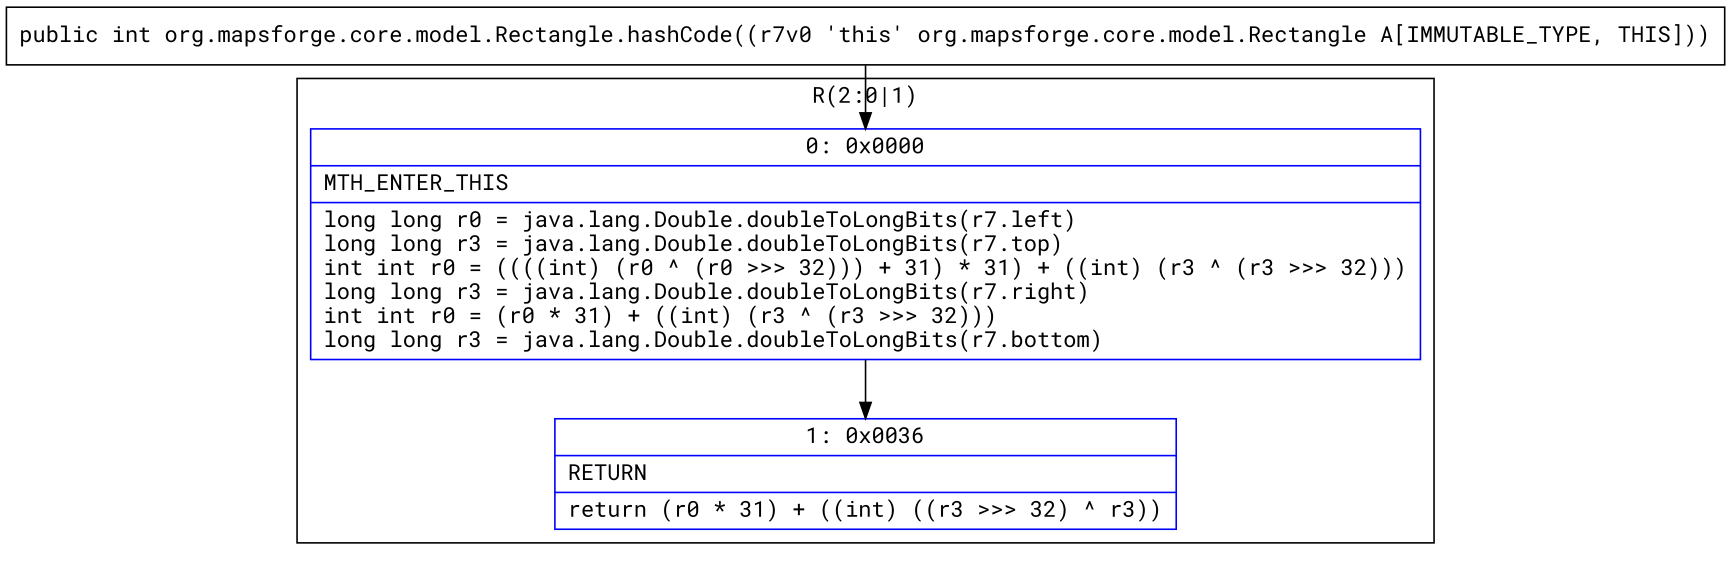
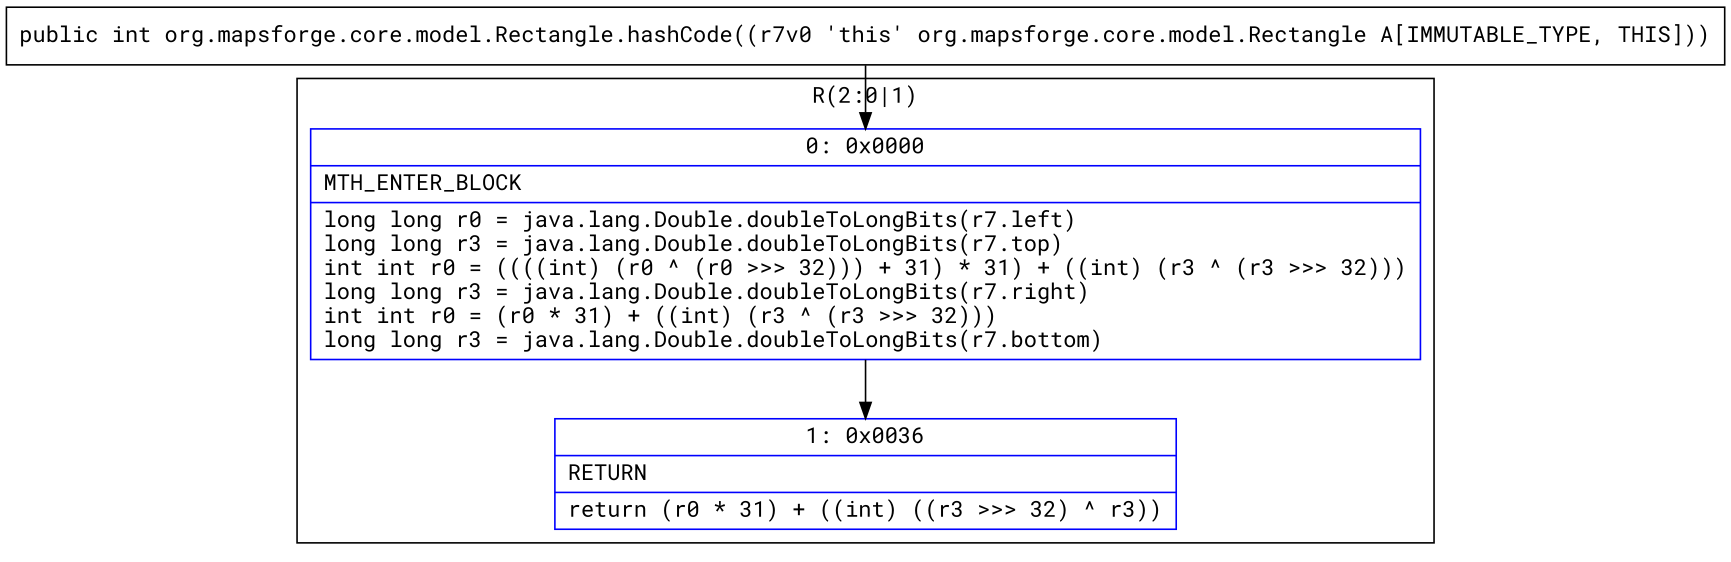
node "0: 0x0000": text "MTH_ENTER_THIS" -> "MTH_ENTER_BLOCK"
